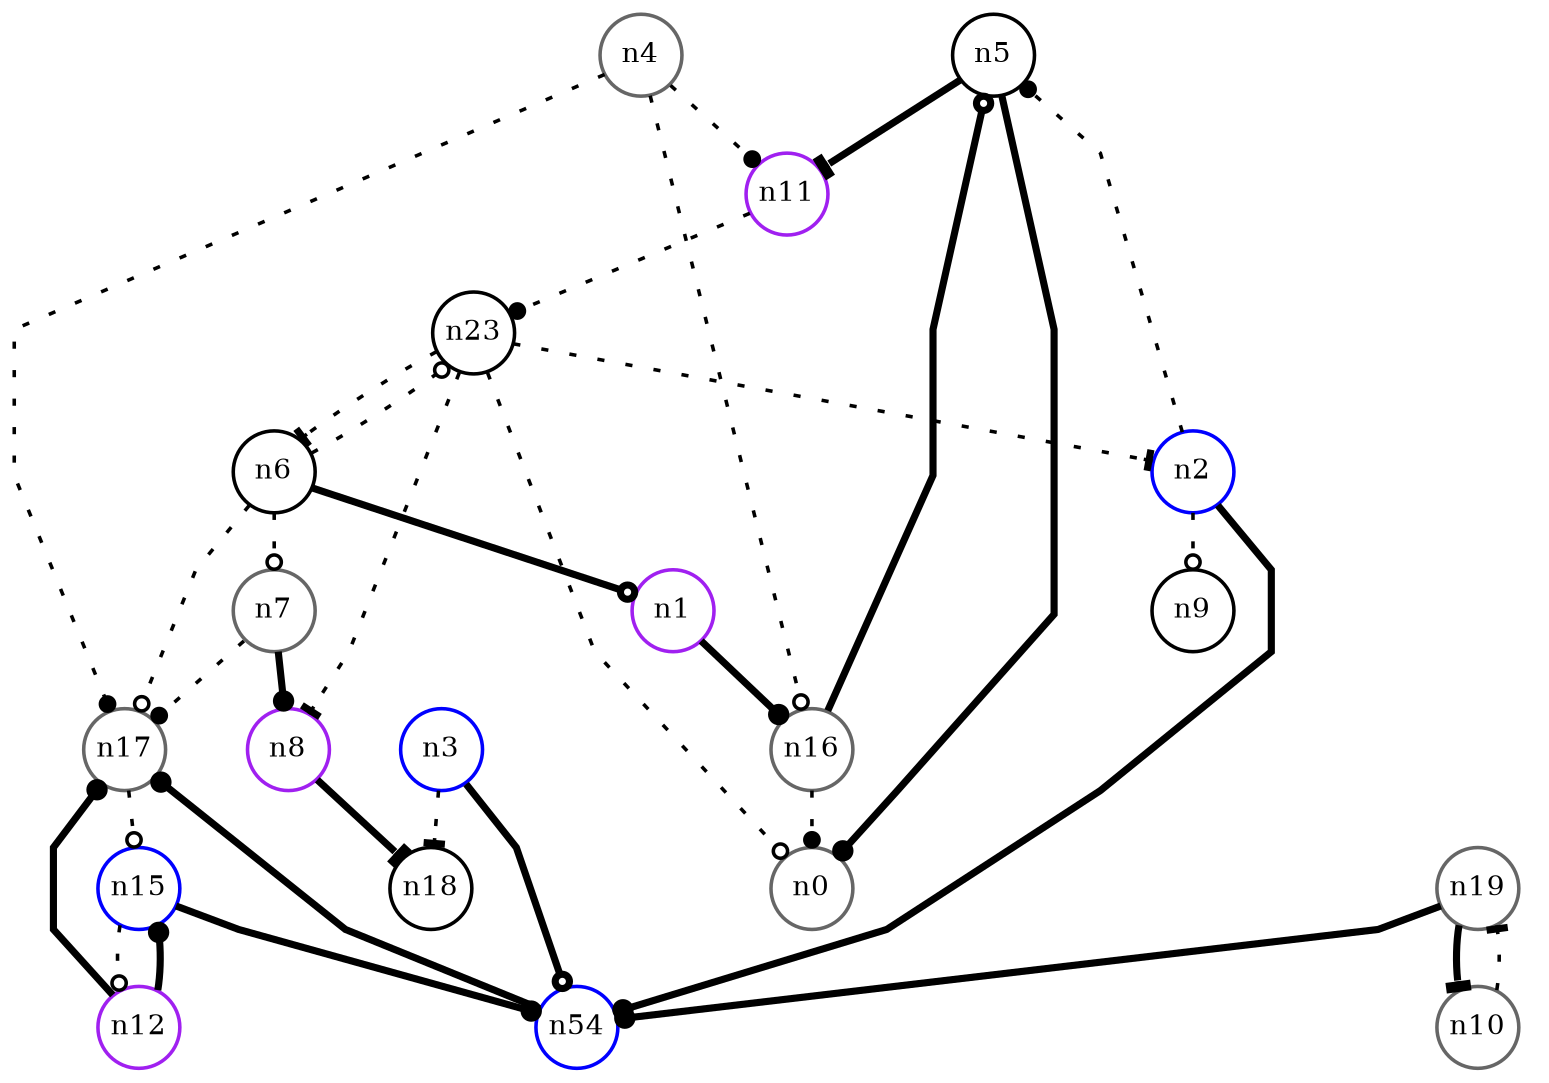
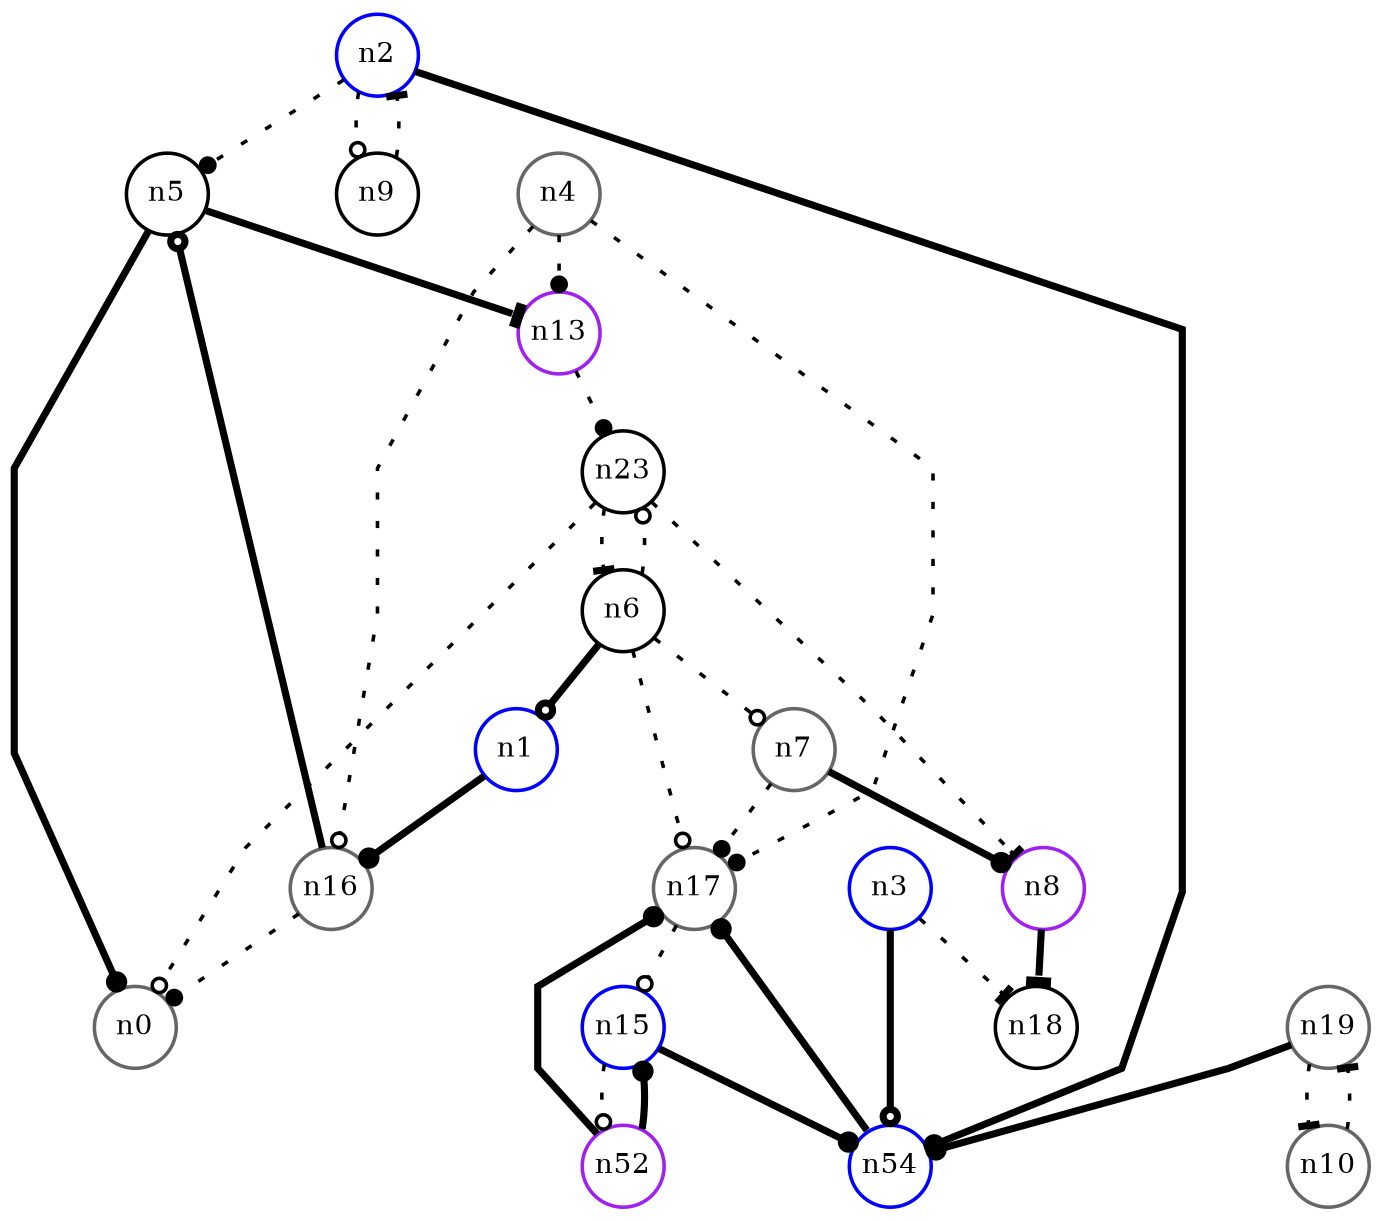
node "n11": label "n11" -> "n13"
edge "n23" -> "n2": now "n9" -> "n2"
node "n1": color purple -> blue
edge "n19" -> "n10": style bold -> dotted
node "n12": label "n12" -> "n52"
